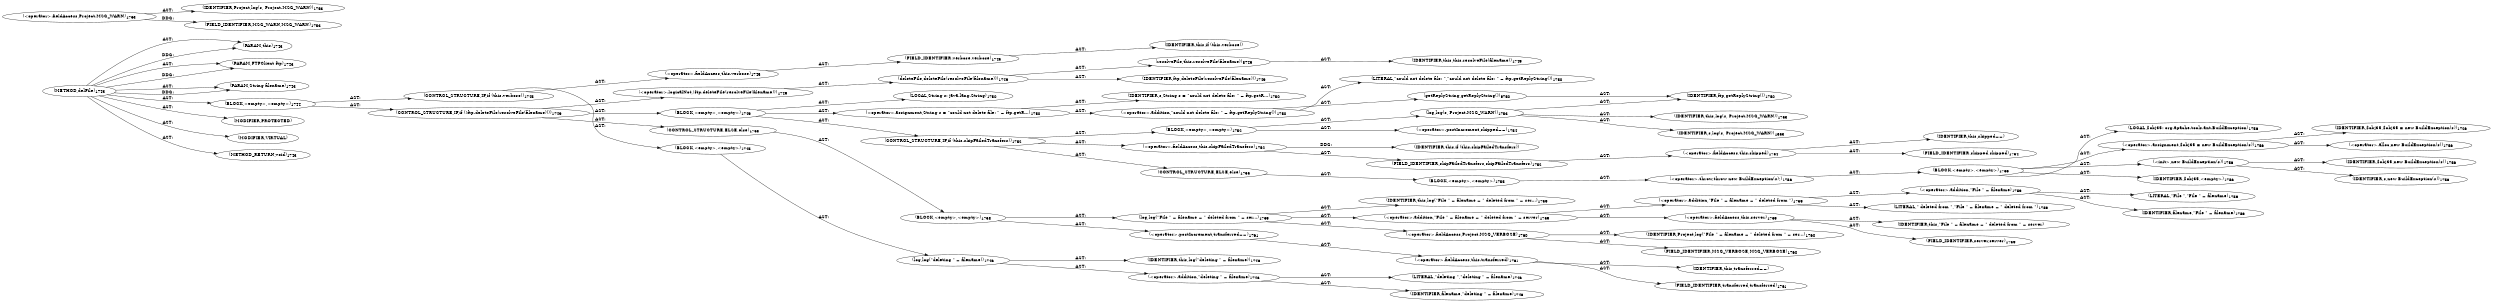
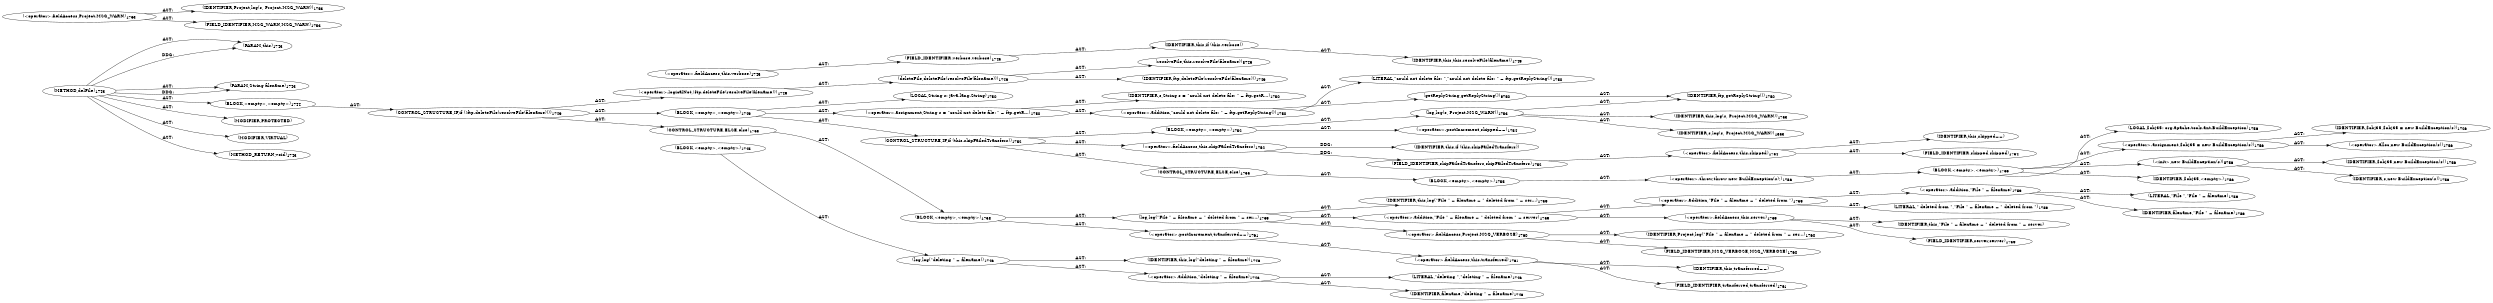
edge "(<operator>.fieldAccess,Project.MSG_WARN)" -> "(FIELD_IDENTIFIER,MSG_WARN,MSG_WARN)": label "DDG: " -> "AST: "
edge "(resolveFile,this.resolveFile(filename))" -> "(IDENTIFIER,this,this.resolveFile(filename))": now "(IDENTIFIER,this,if (this.verbose))" -> "(IDENTIFIER,this,this.resolveFile(filename))"
node "(PARAM,FTPClient ftp)": removed
node "(CONTROL_STRUCTURE,IF,if (this.verbose))": removed
edge "(<operator>.fieldAccess,this.skipFailedTransfers)" -> "(FIELD_IDENTIFIER,skipFailedTransfers,skipFailedTransfers)": label "AST: " -> "DDG: "
node "(<init>,new BuildException(s))": text "1756" -> "8756"
